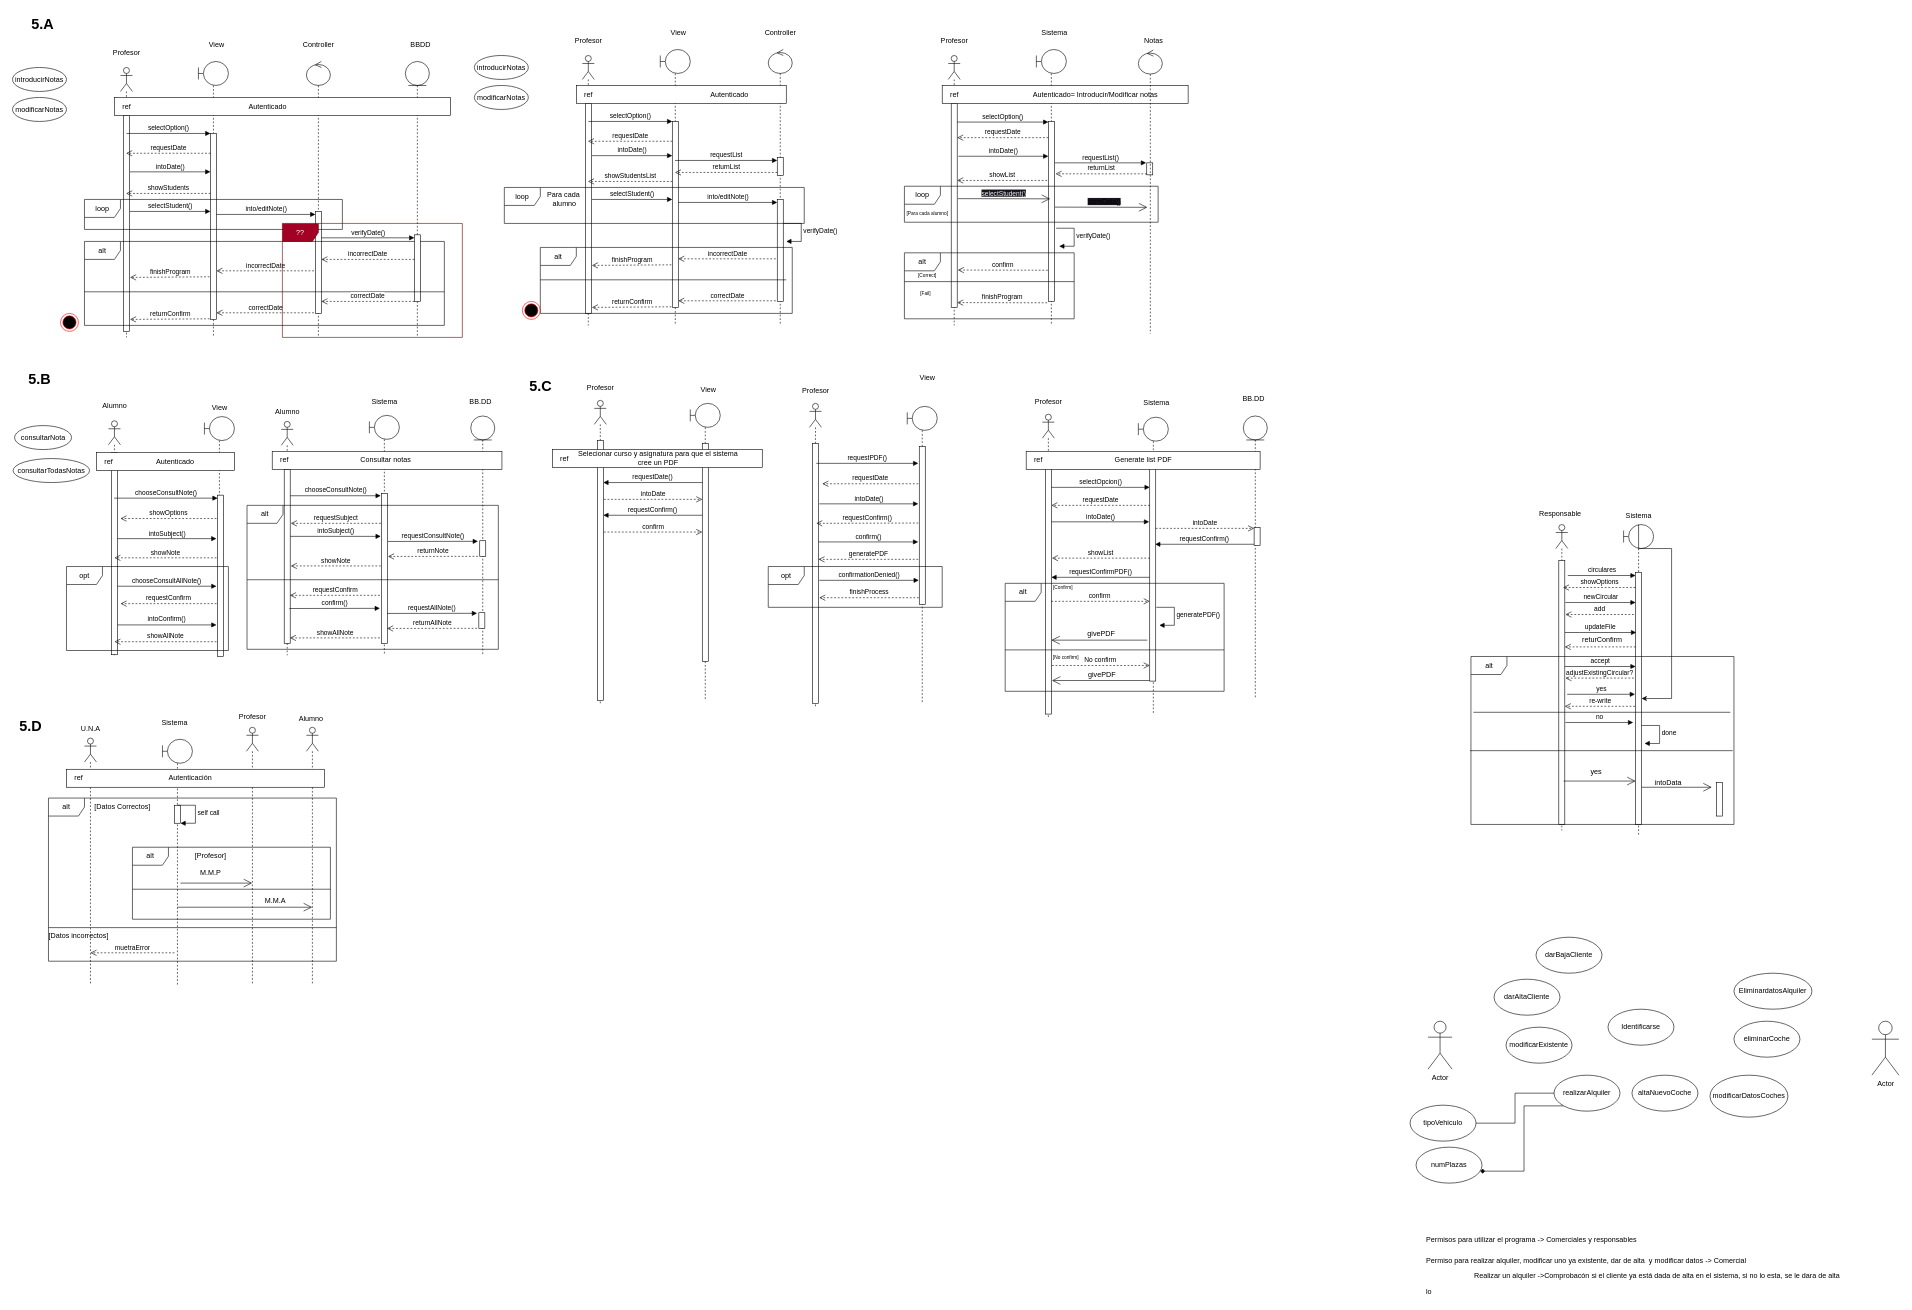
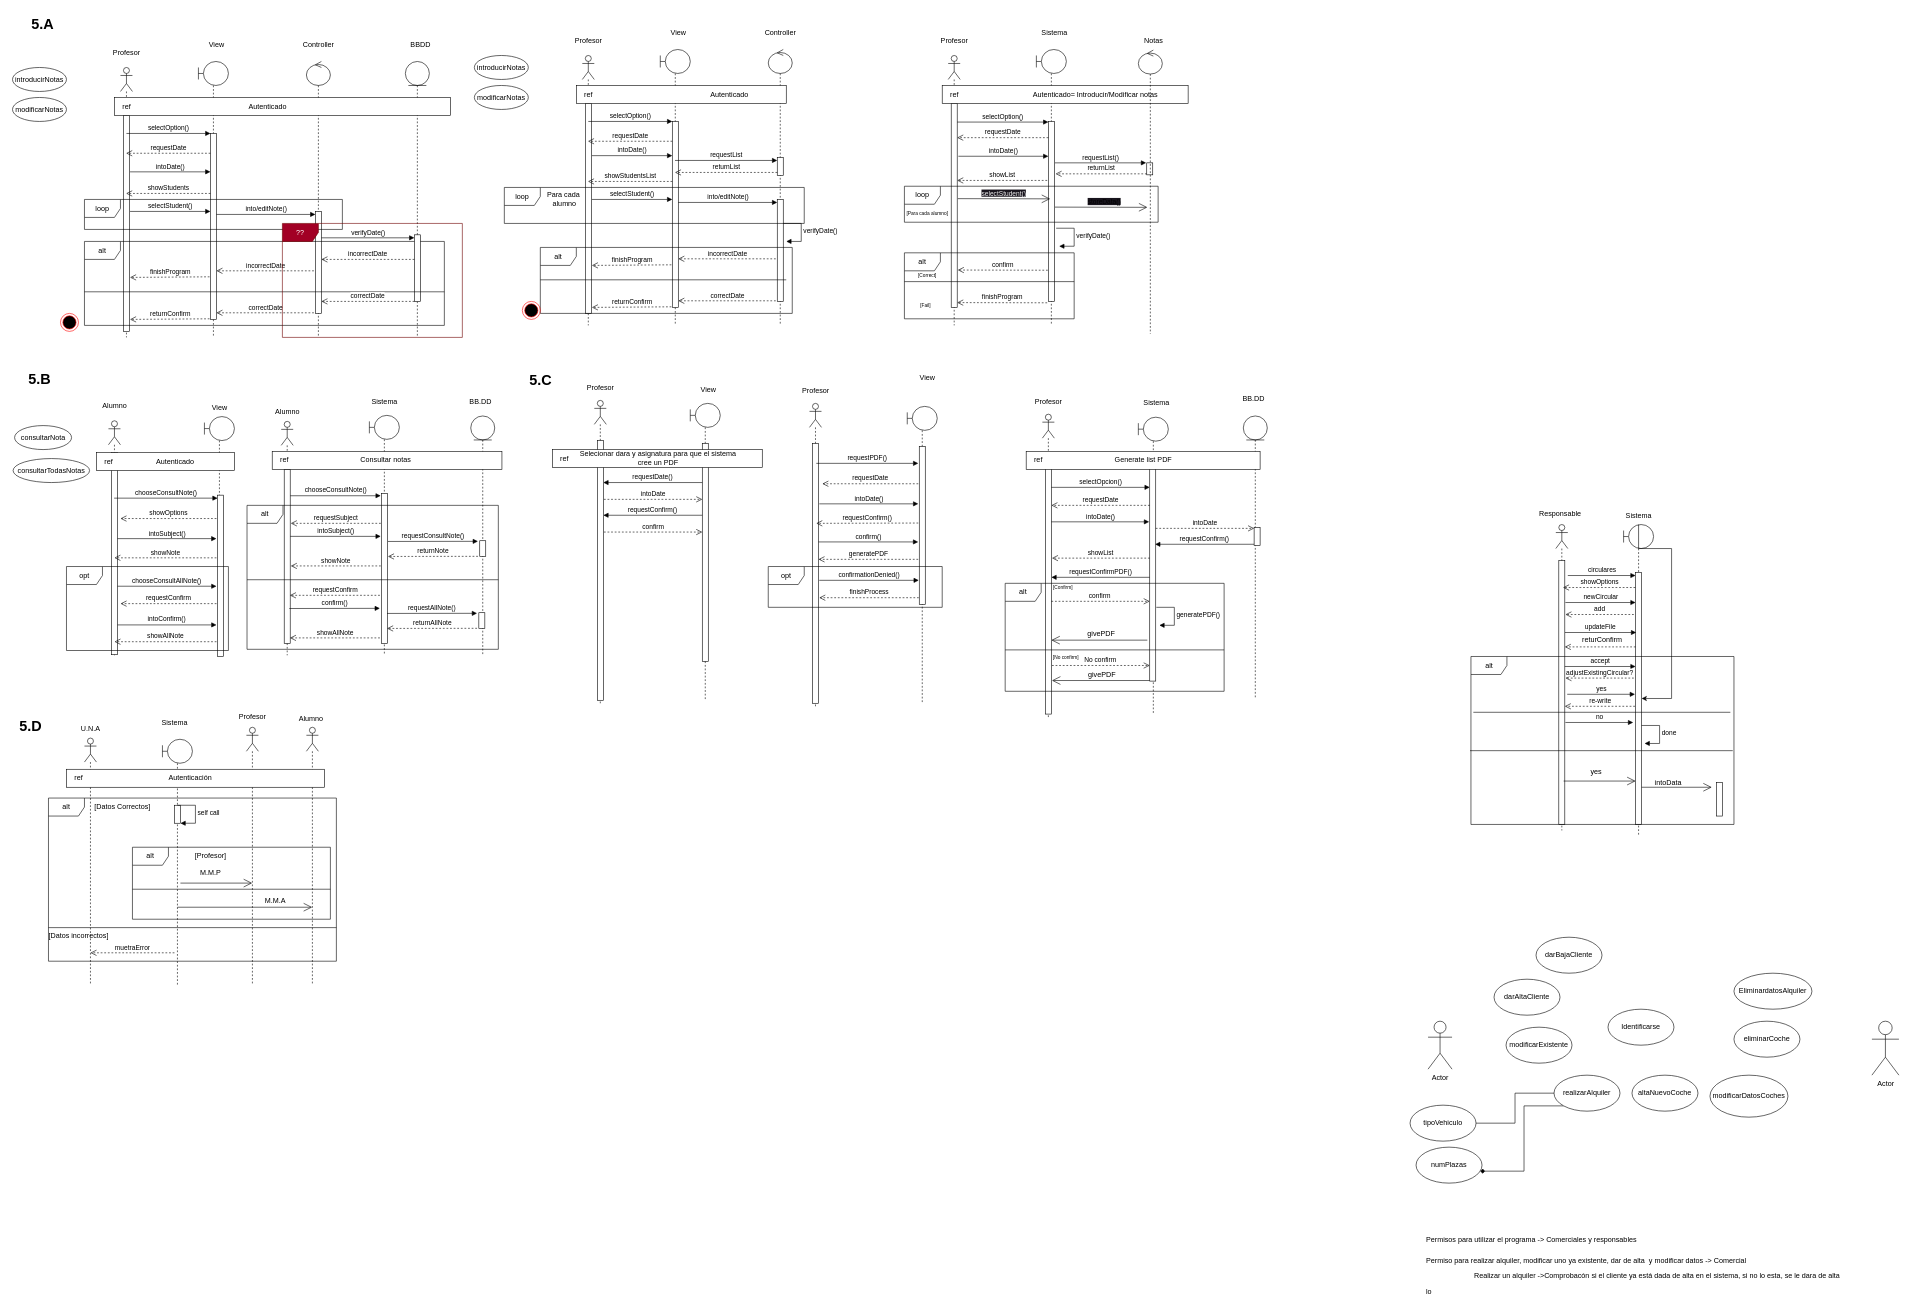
node "[Fail]": moved (925, 293) -> (925, 305)
node "5.C": moved (540, 387) -> (540, 381)
node "Selecionar curso y asignatura para que el sistema cree un PDF": label "Selecionar curso y asignatura para que el sistema cree un PDF" -> "Selecionar dara y asignatura para que el sistema cree un PDF"
